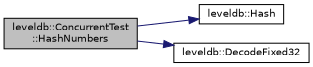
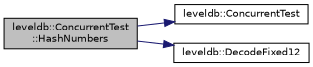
node "leveldb::Hash": label "leveldb::Hash" -> "leveldb::ConcurrentTest"
node "leveldb::DecodeFixed32": label "leveldb::DecodeFixed32" -> "leveldb::DecodeFixed12"
